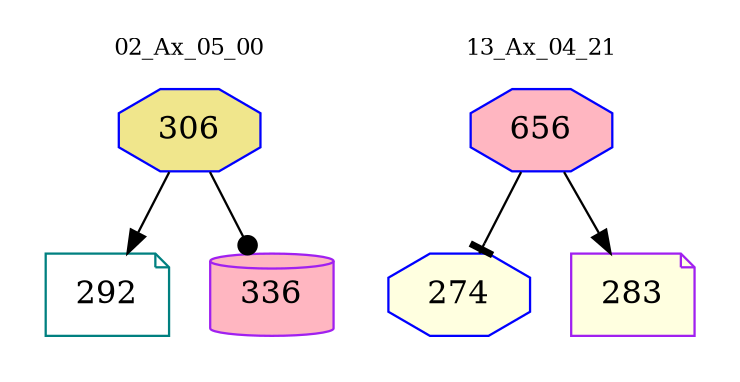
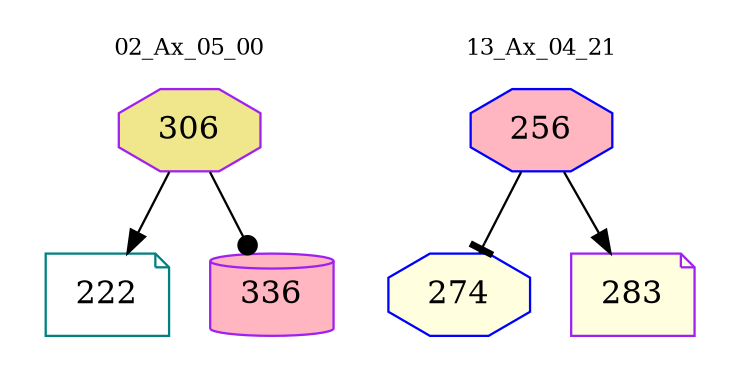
node "306": color blue -> purple
node "656": label "656" -> "256"
node "292": label "292" -> "222"
